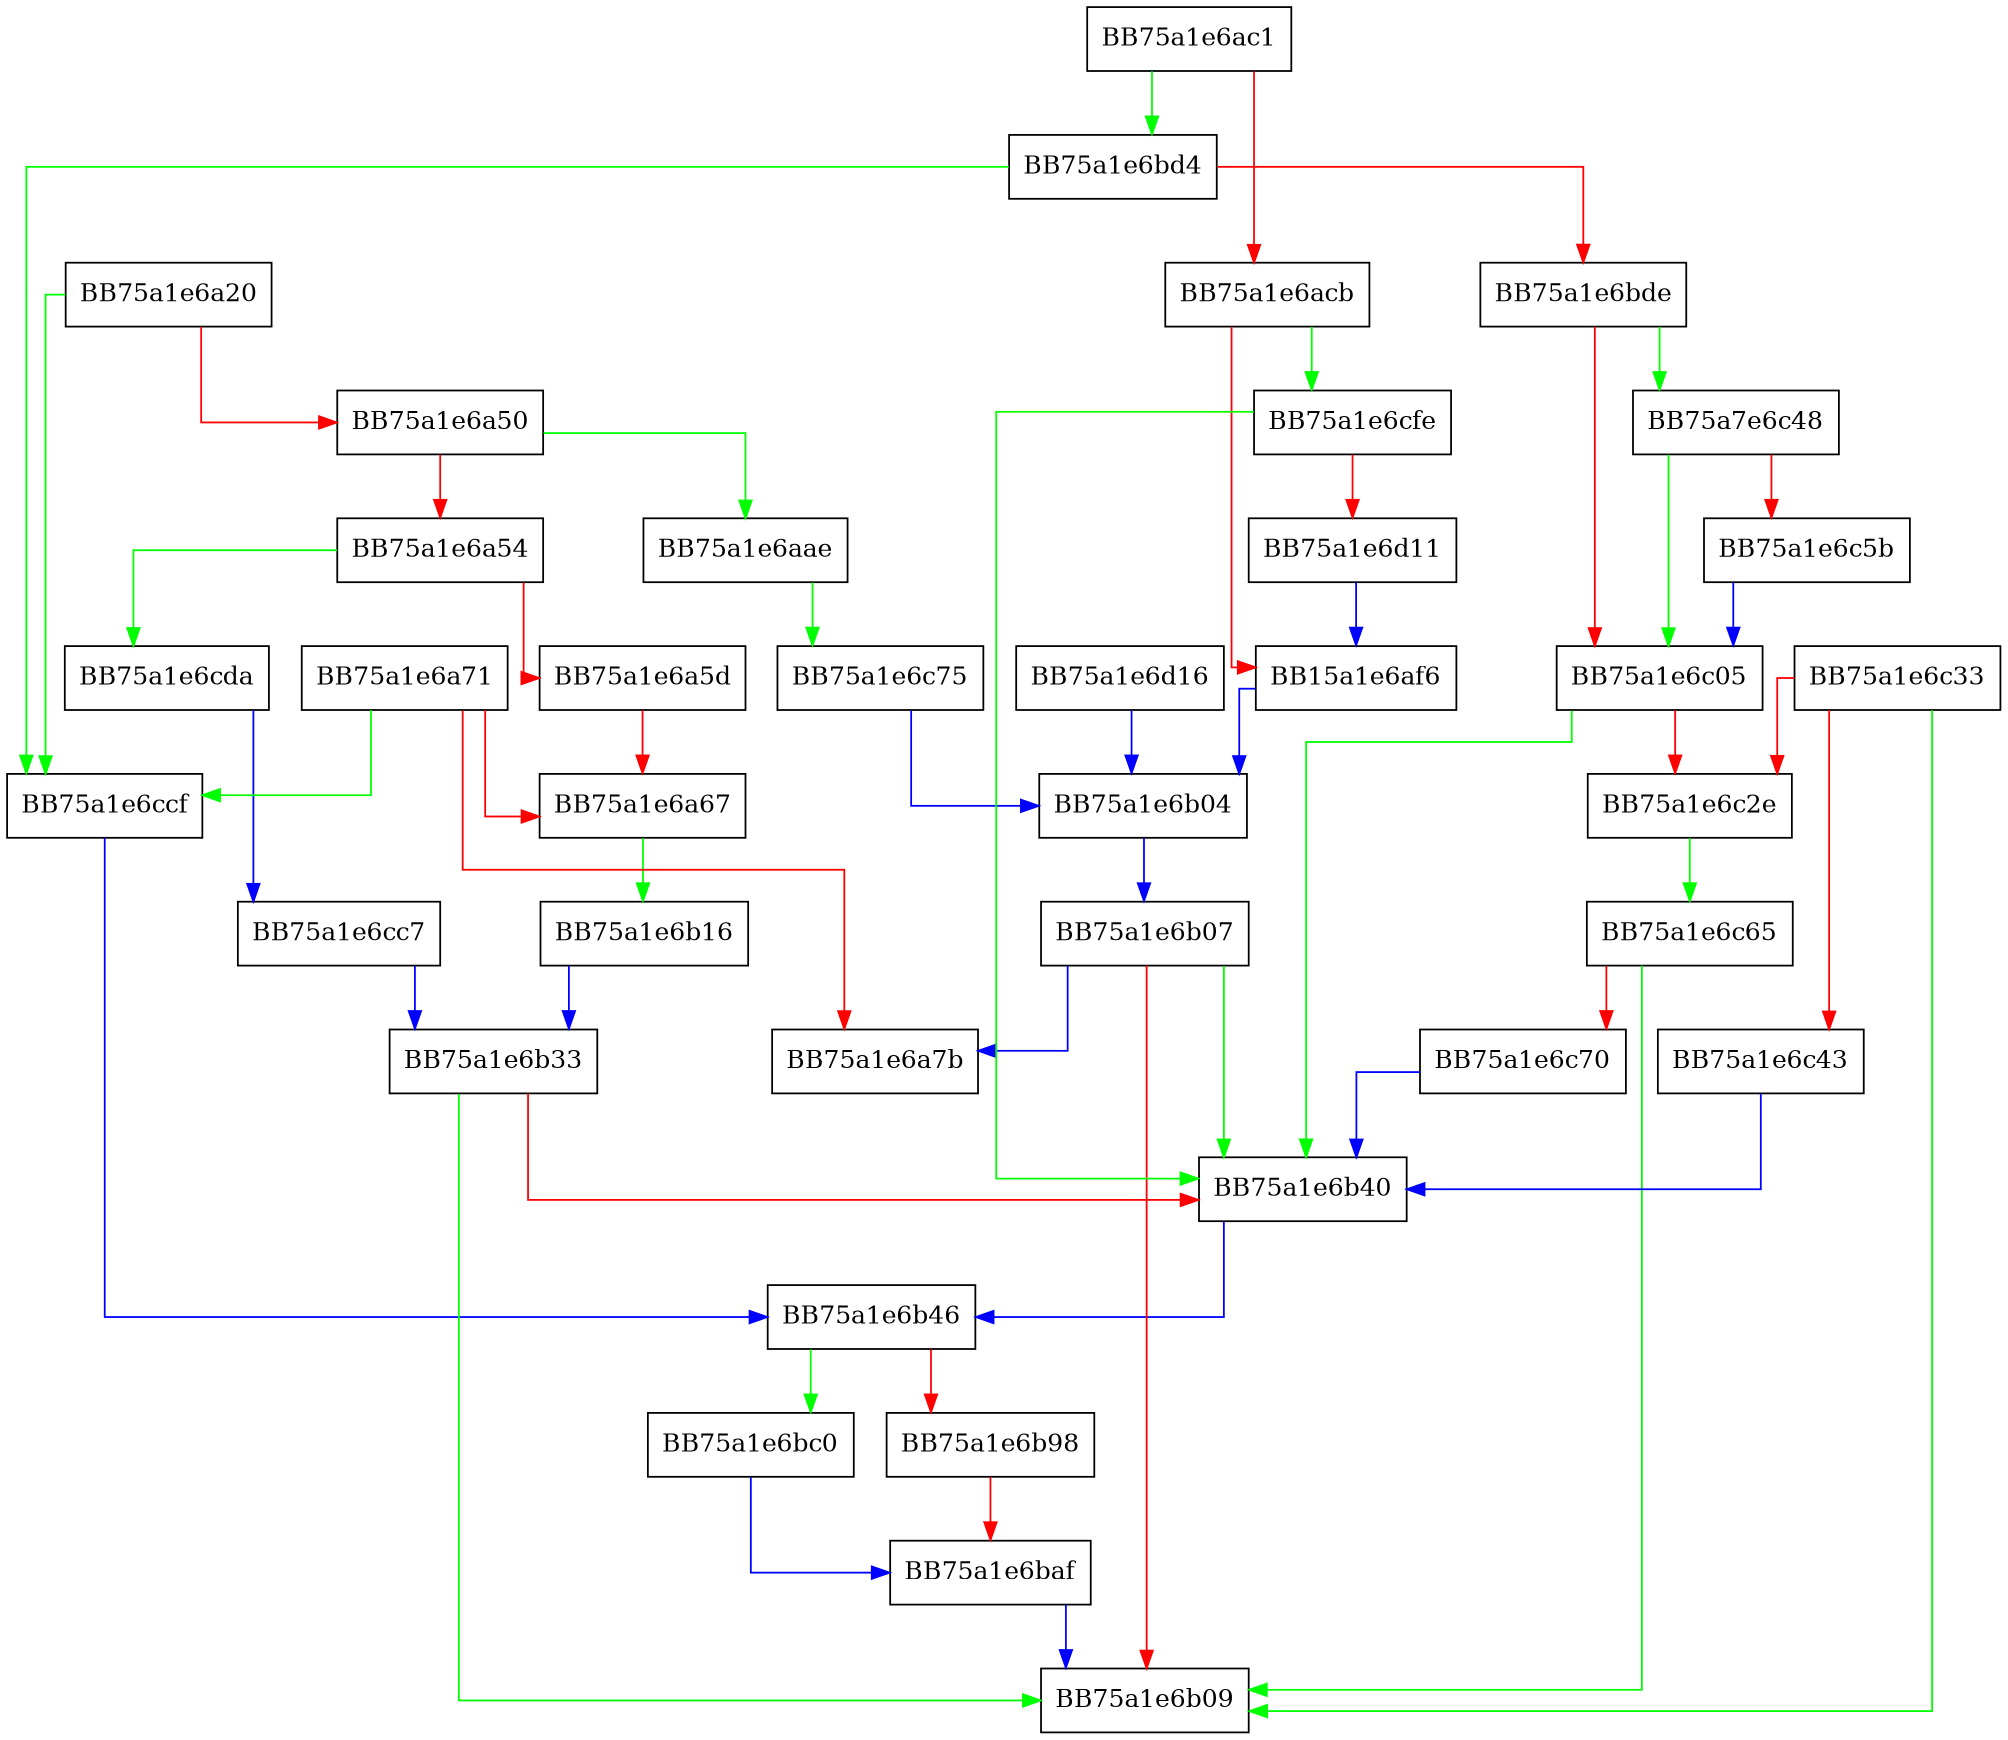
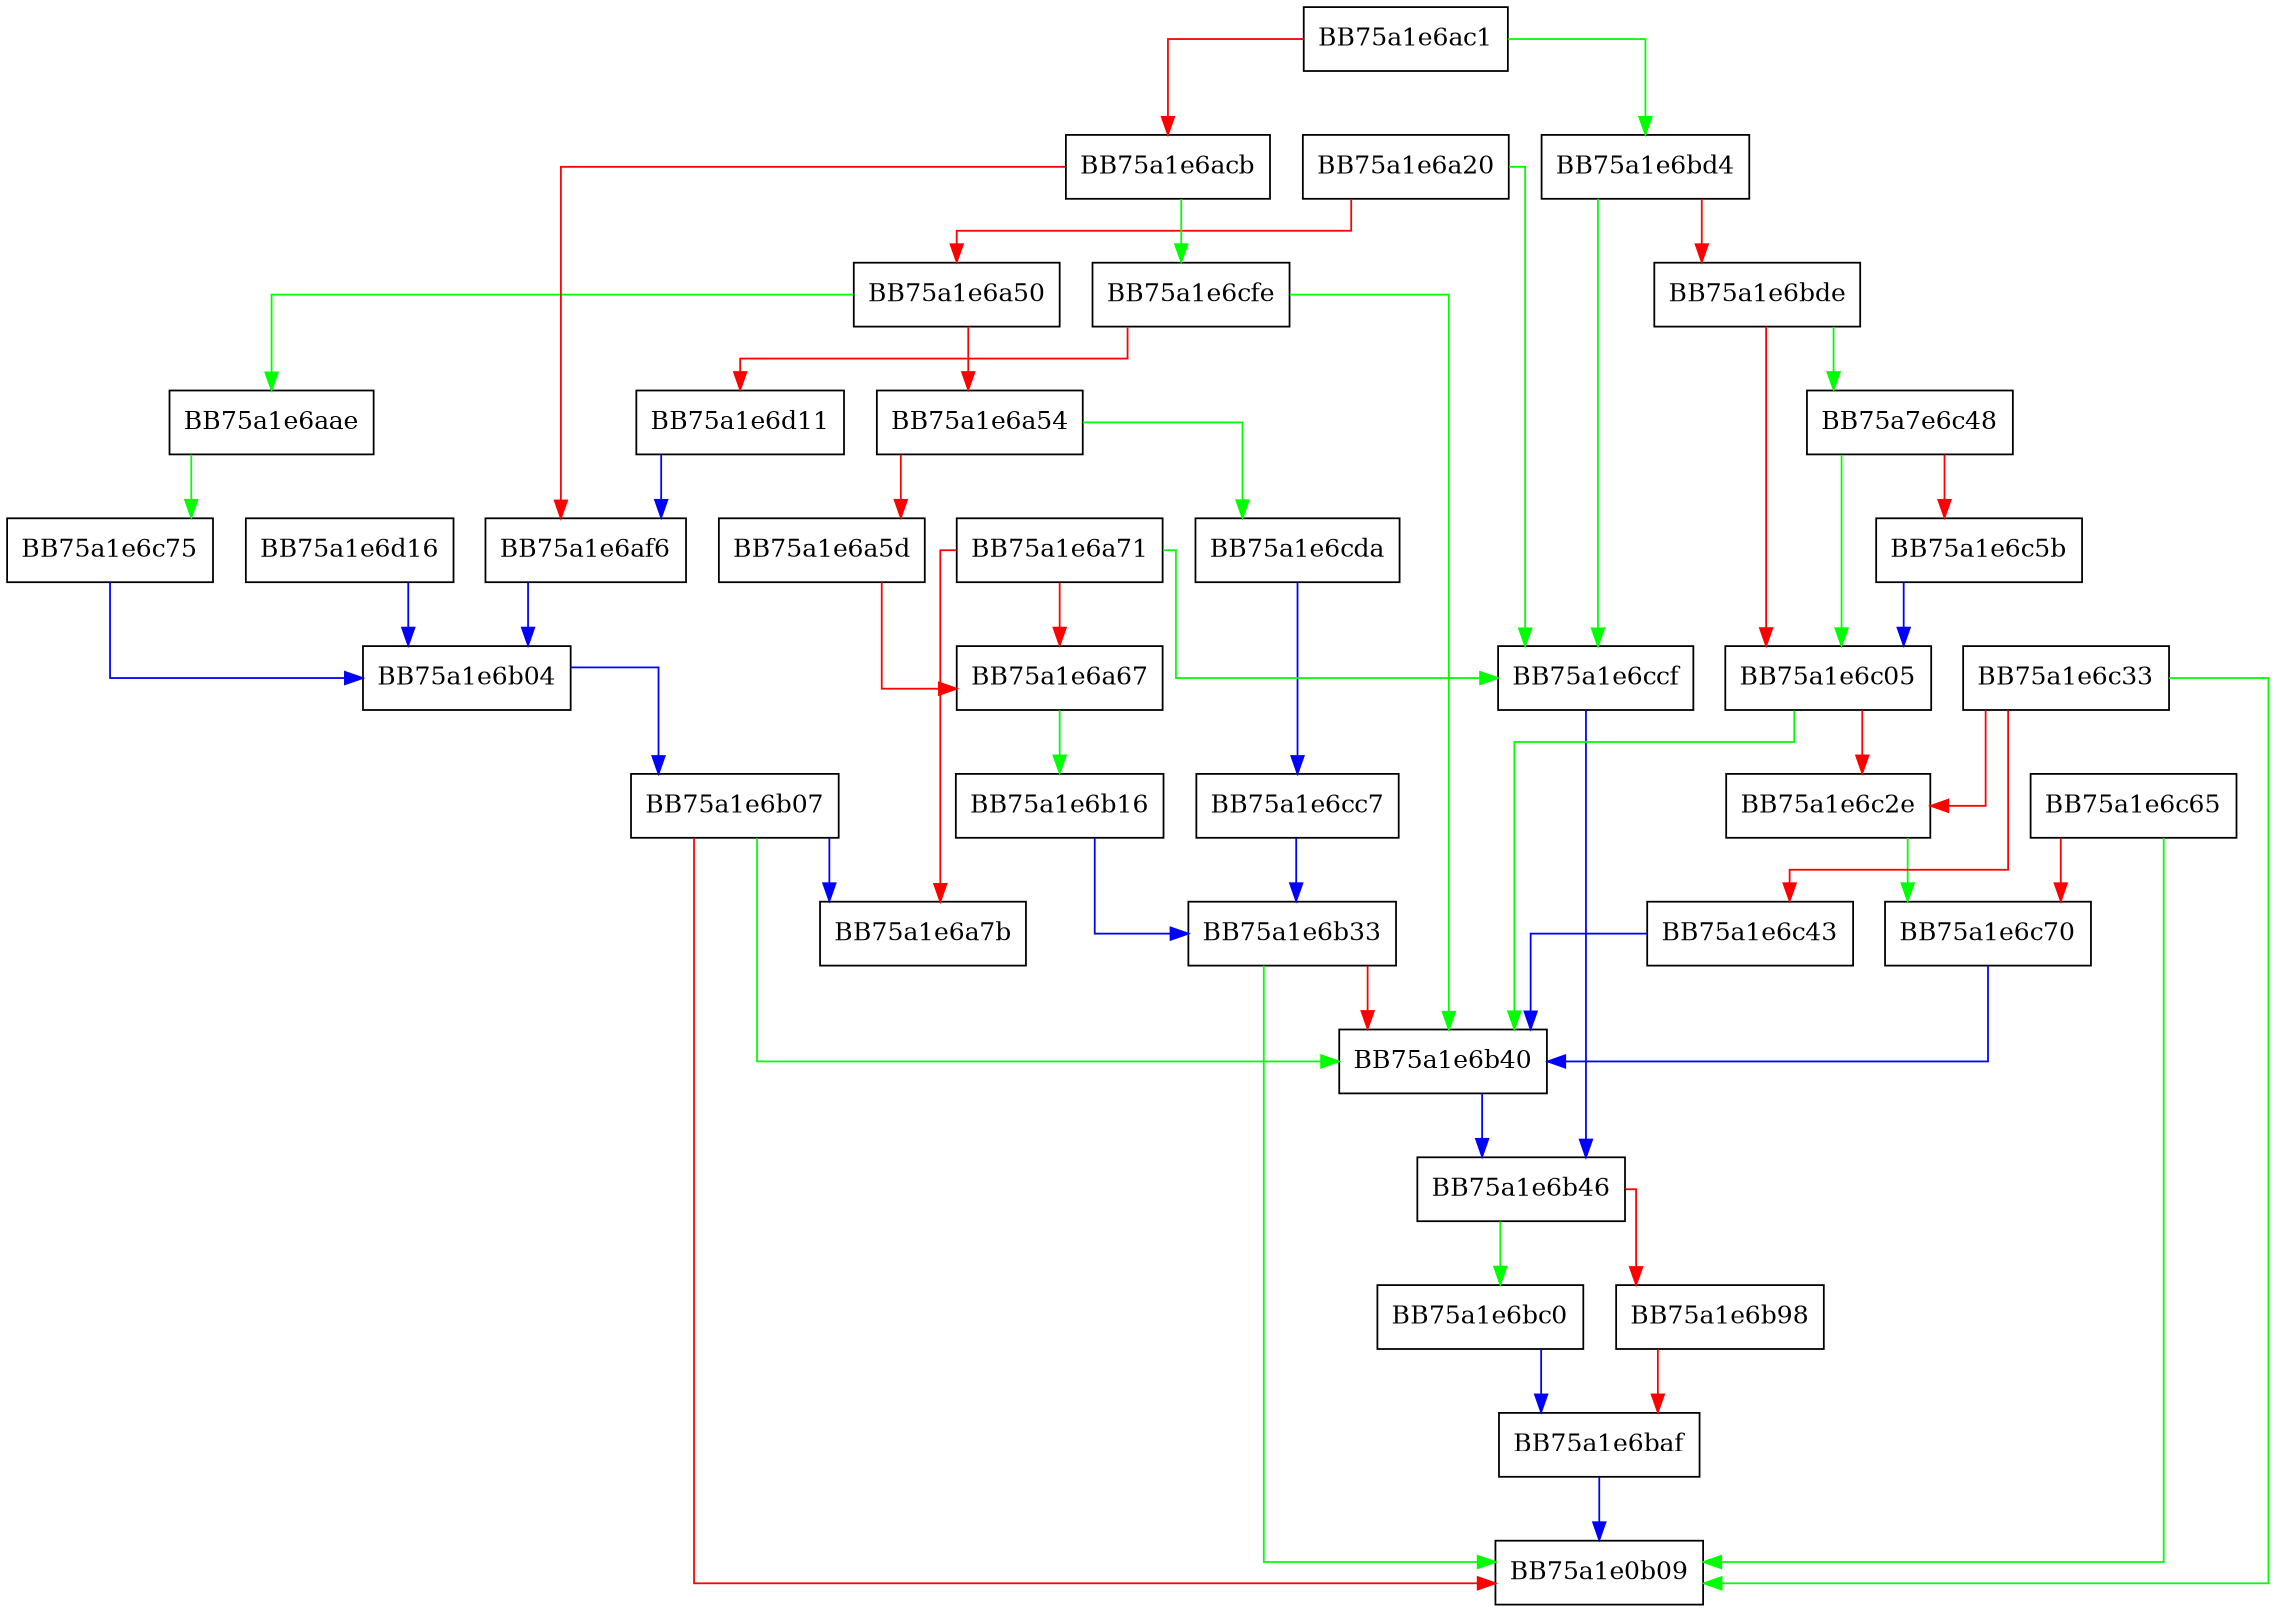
node "BB15a1e6af6": label "BB15a1e6af6" -> "BB75a1e6af6"
edge "BB75a1e6c2e" -> "BB75a1e6c65": now "BB75a1e6c2e" -> "BB75a1e6c70"
node "BB75a1e6b09": label "BB75a1e6b09" -> "BB75a1e0b09"
